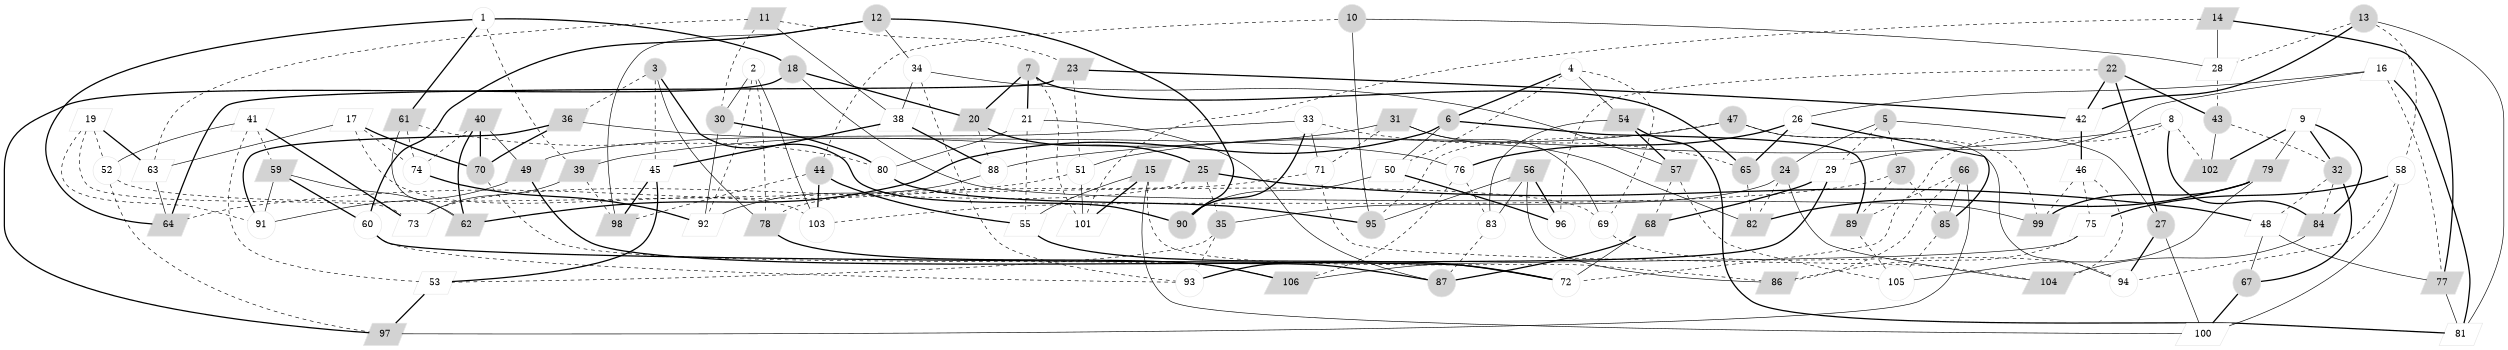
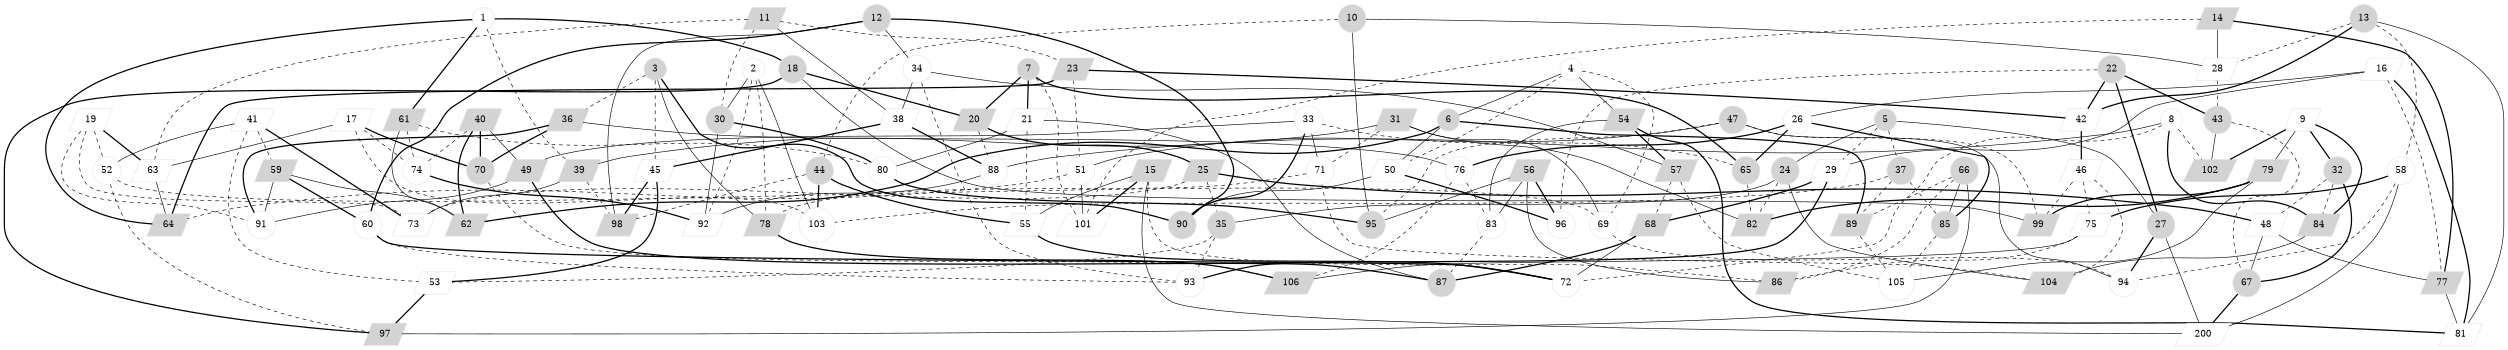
edge "4" -- "6": style bold -> solid
edge "43" -- "32": now "43" -- "67"
node "100": label "100" -> "200"
